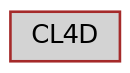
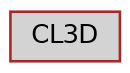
node "CL4D": label "CL4D" -> "CL3D"
